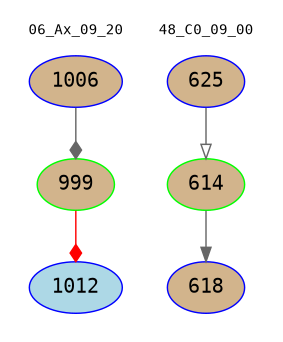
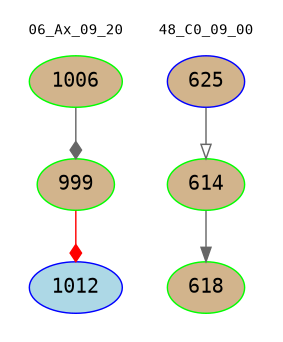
node "1006": color blue -> green
node "618": color blue -> green
